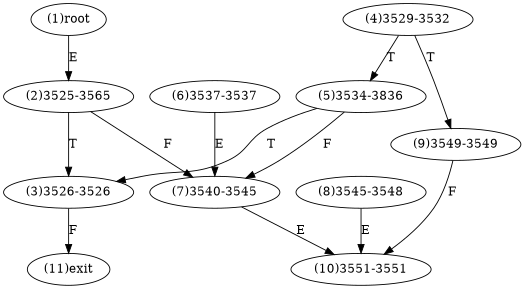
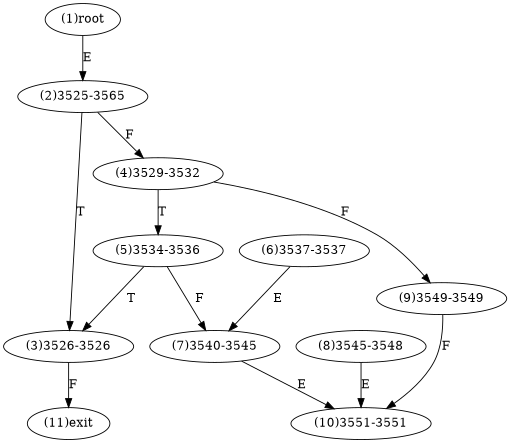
edge "(4)3529-3532" -> "(9)3549-3549": label "T" -> "F"
node "(5)3534-3836": label "(5)3534-3836" -> "(5)3534-3536"
edge "(2)3525-3565" -> "(7)3540-3545": now "(2)3525-3565" -> "(4)3529-3532"
